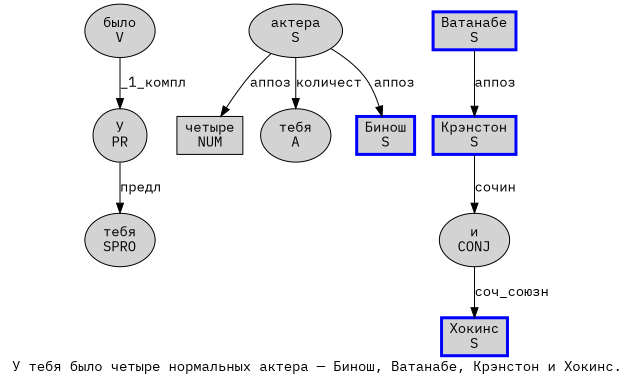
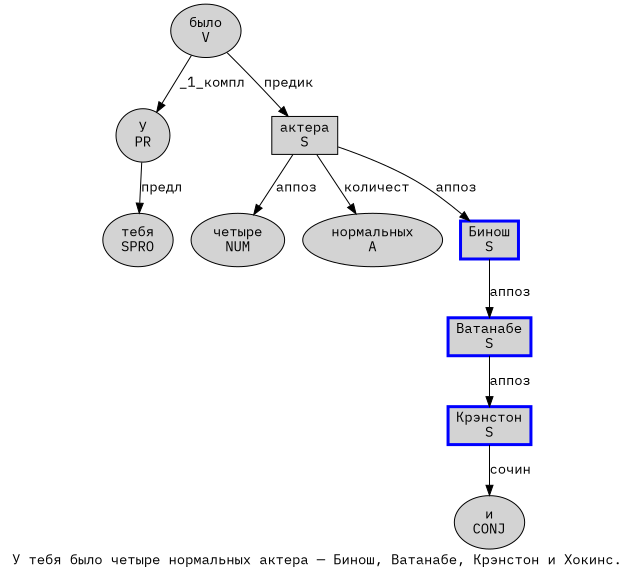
node "актера S": shape ellipse -> box
edge "было V" -> "актера S": added, label "предик"
node "четыре NUM": shape box -> ellipse
node "тебя A": label "тебя A" -> "нормальных A"
edge "Бинош S" -> "Ватанабе S": added, label "аппоз"
node "Хокинс S": removed
